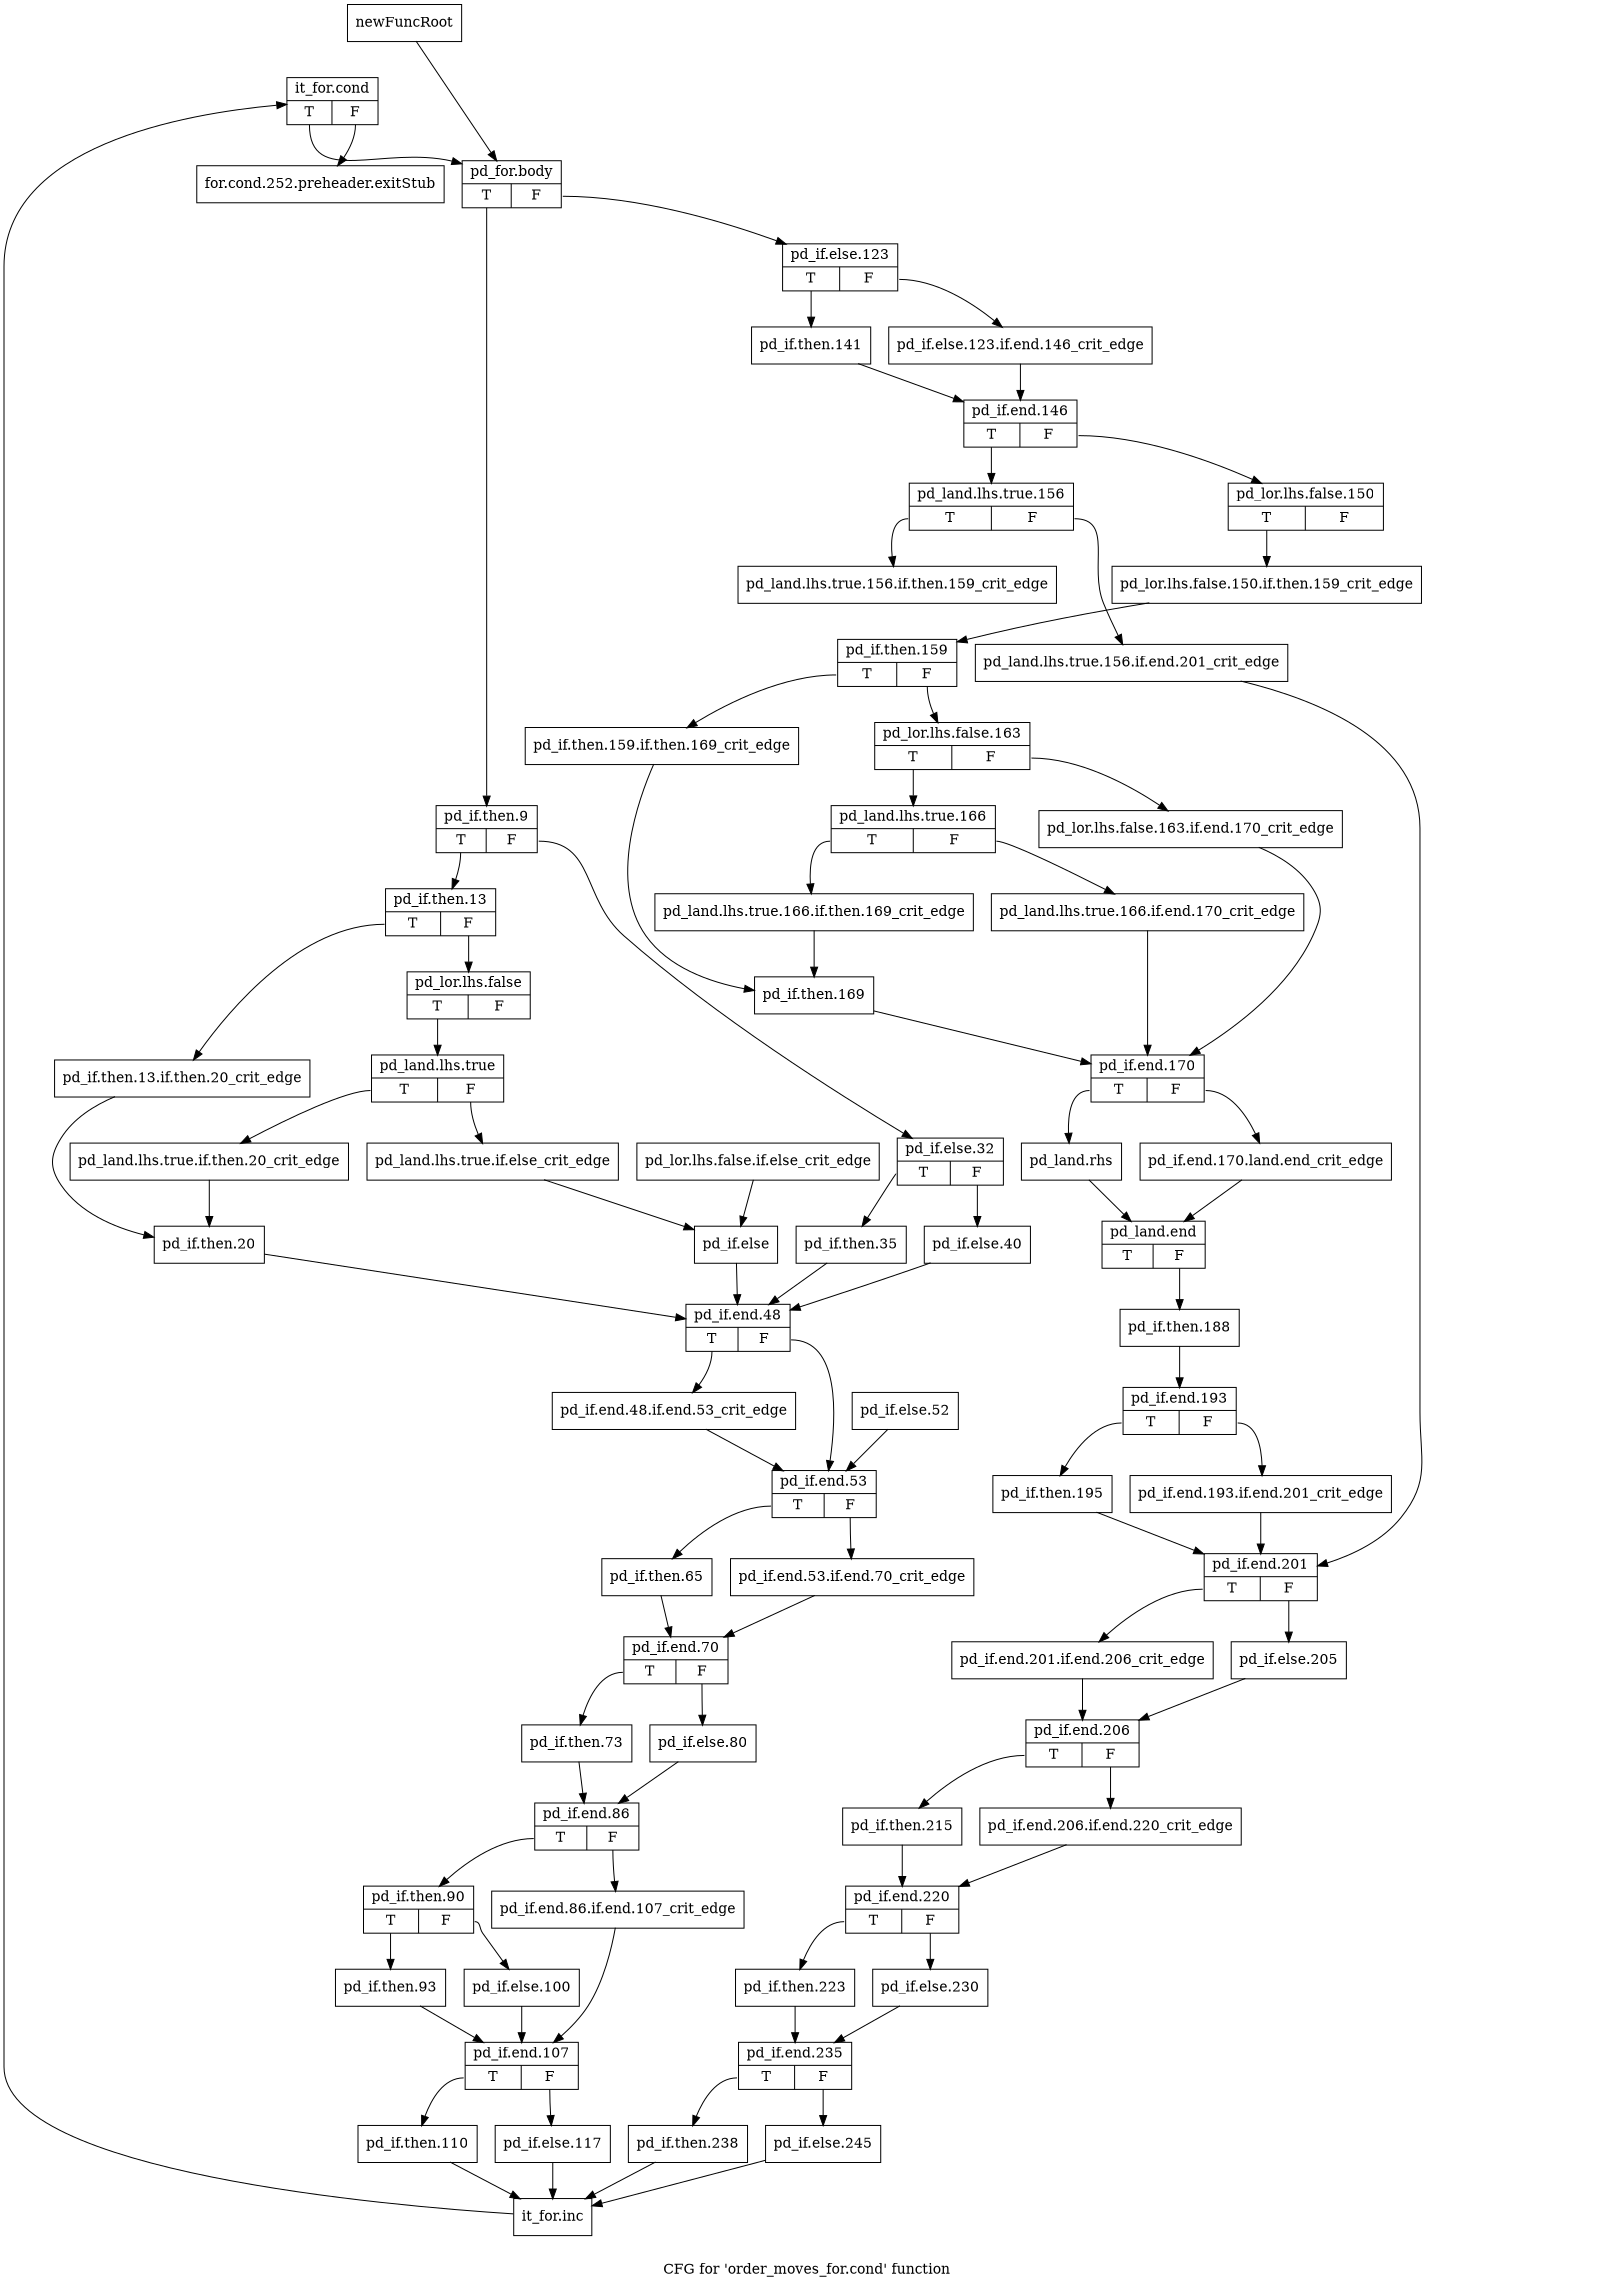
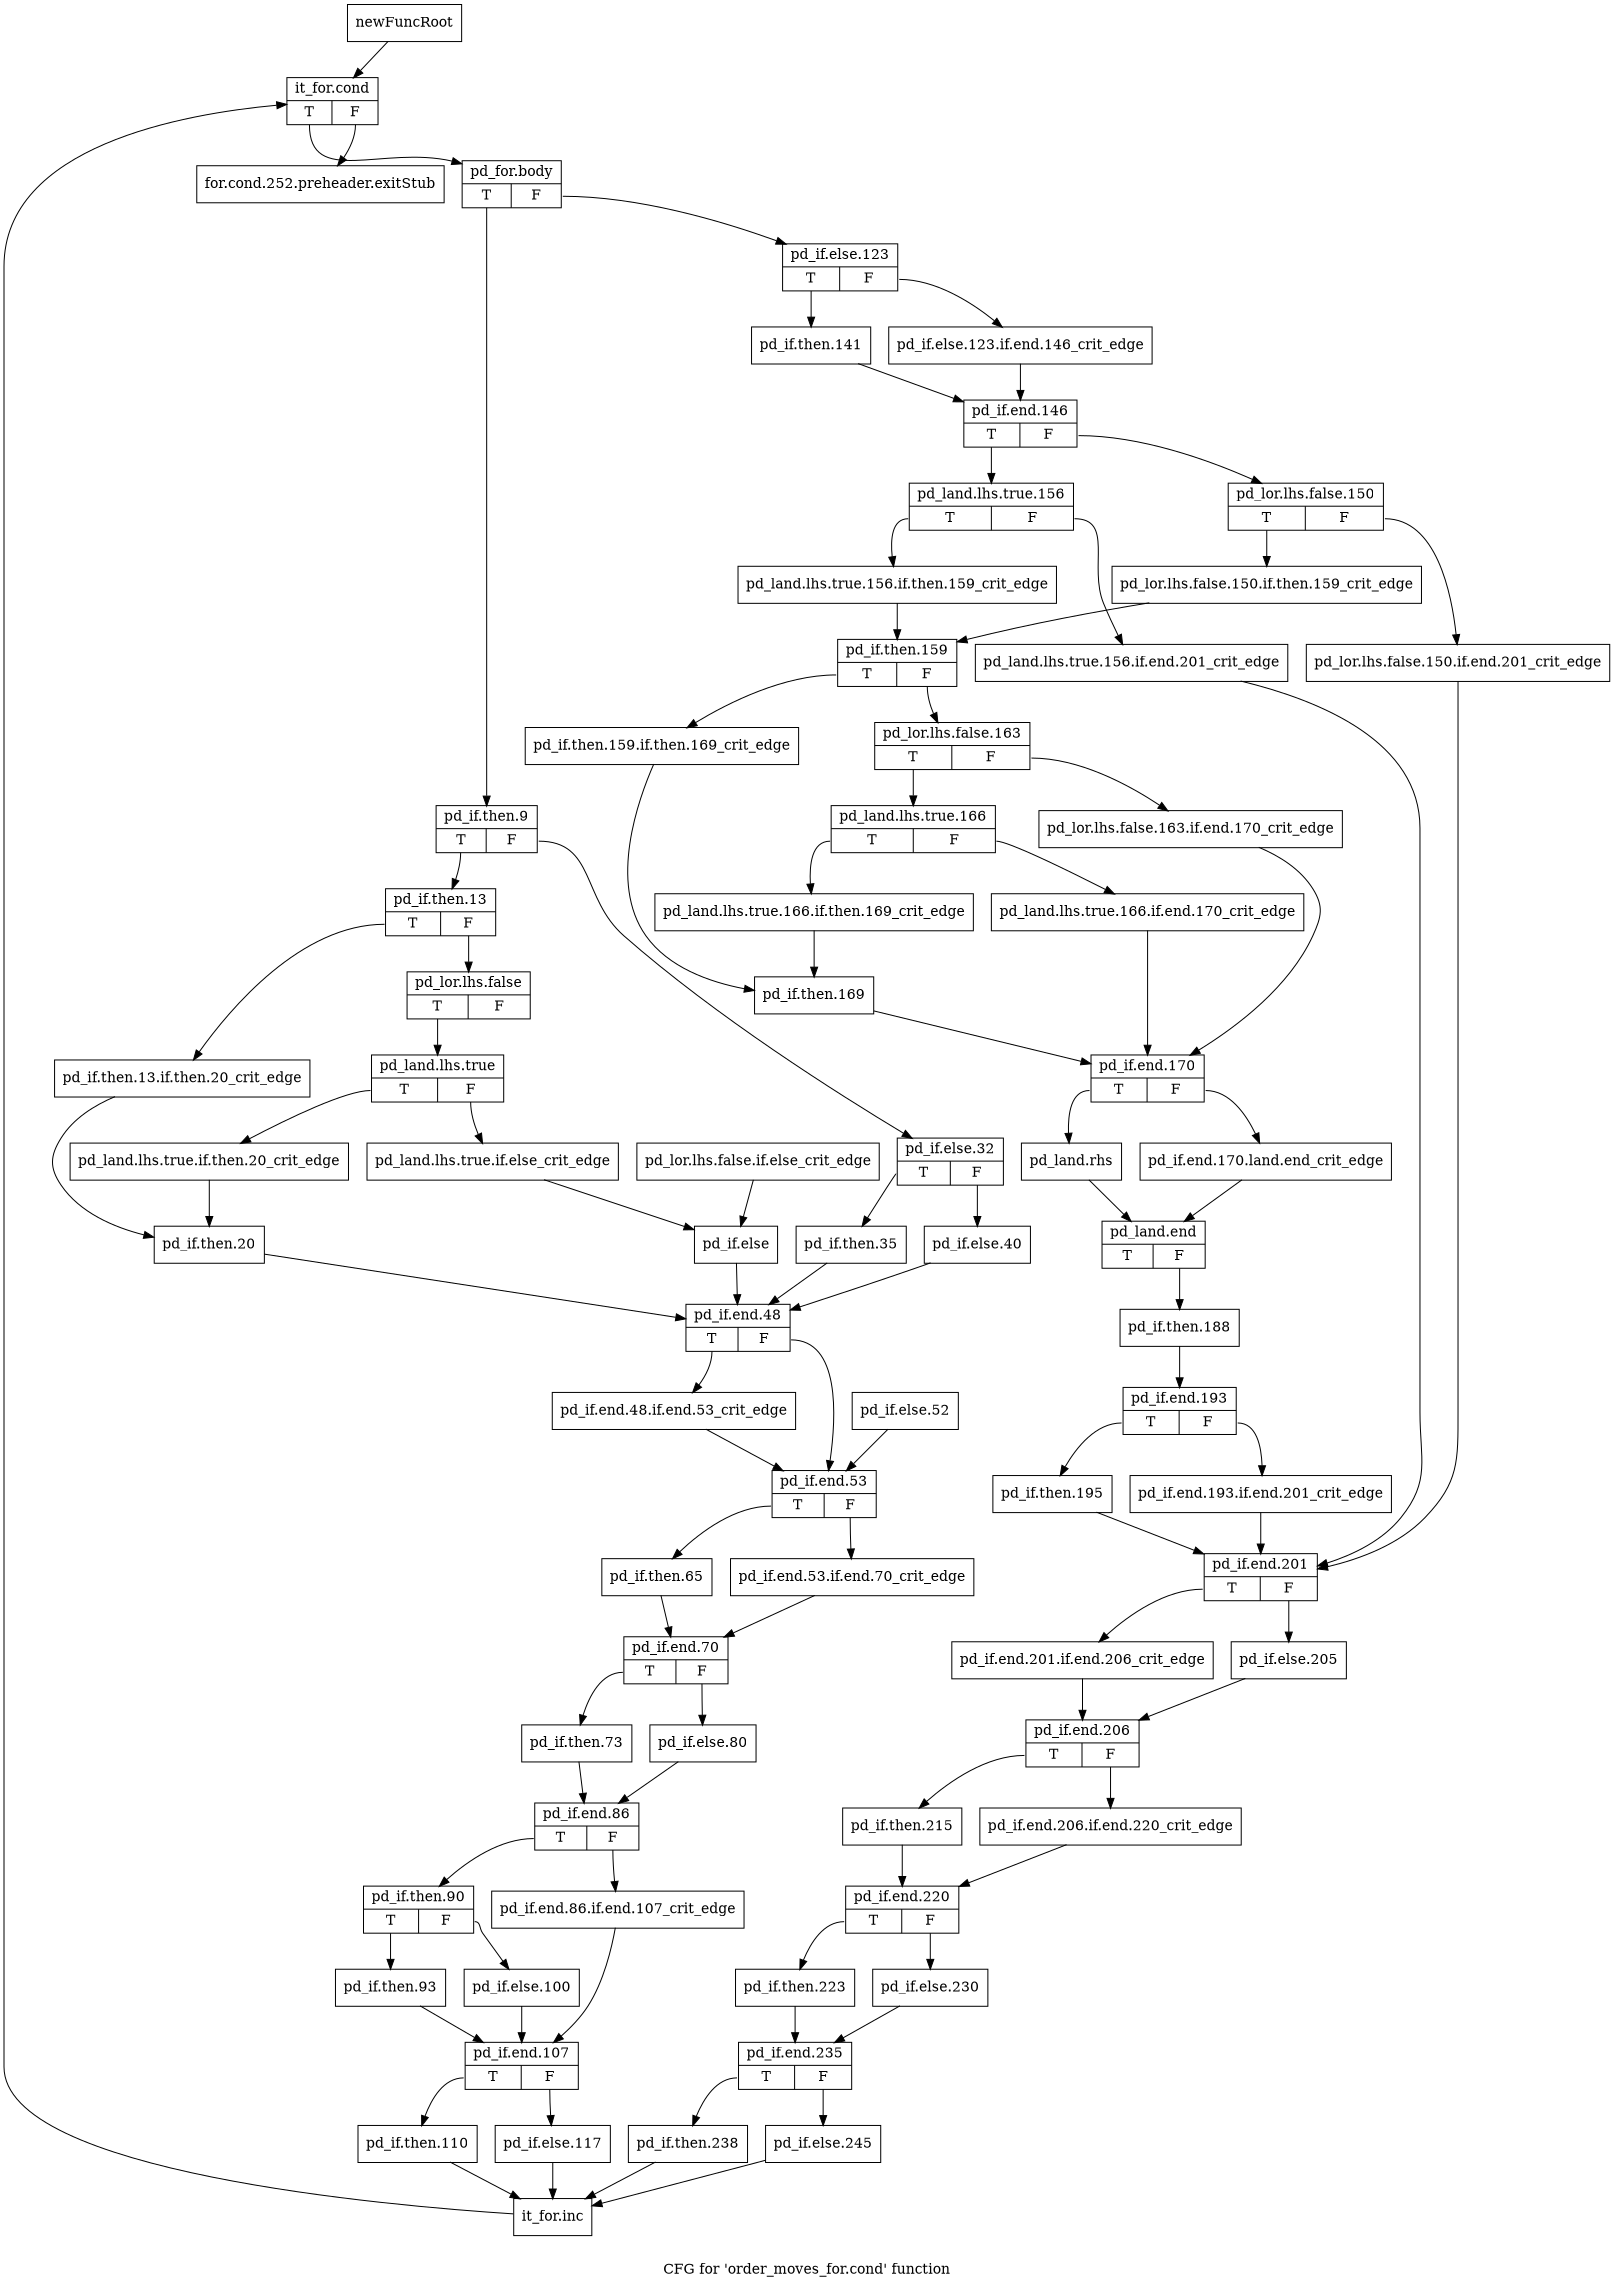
edge "newFuncRoot" -> "pd_for.body": now "newFuncRoot" -> "it_for.cond"
edge "pd_land.lhs.true.156.if.then.159_crit_edge" -> "pd_if.then.159": added
node "pd_lor.lhs.false.150.if.end.201_crit_edge": added
